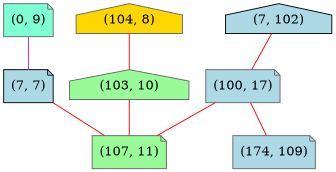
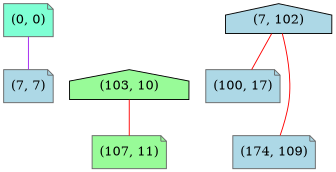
node "(0, 9)": label "(0, 9)" -> "(0, 0)"
node "(104, 8)": removed
node "(7, 7)": color black -> gray40
node "(103, 10)": color gray40 -> black
edge "(7, 7)" -- "(107, 11)": removed
edge "(100, 17)" -- "(107, 11)": removed
edge "(100, 17)" -- "(174, 109)": now "(7, 102)" -- "(174, 109)"
